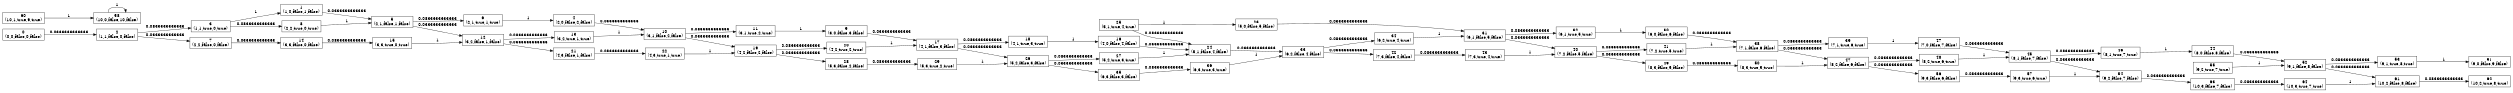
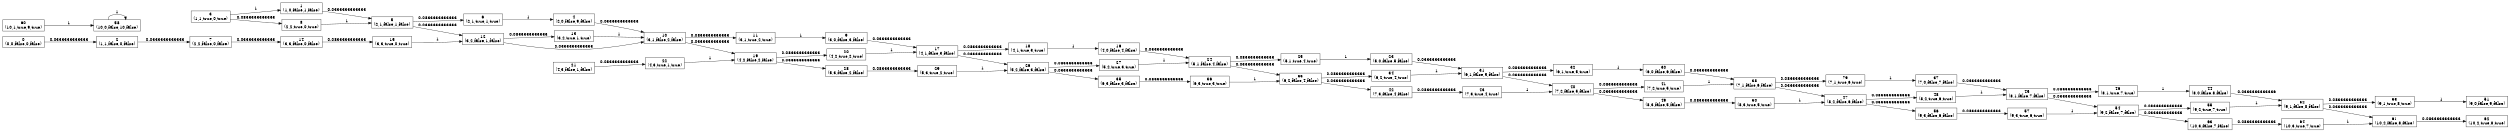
node "4 (2,0,false,2,false)": label "4 (2,0,false,2,false)" -> "4 (2,0,false,9,false)"
edge "2 (1,1,false,0,false)" -> "3 (1,1,true,0,true)": removed, label "0.0833333333333"
edge "25 (5,1,true,4,true)" -> "24 (5,1,false,4,false)": reversed
node "39 (7,1,true,6,true)": label "39 (7,1,true,6,true)" -> "79 (7,1,true,6,true)"
node "47 (7,0,false,7,false)": label "47 (7,0,false,7,false)" -> "37 (7,0,false,7,false)"
edge "12 (3,2,false,1,false)" -> "21 (4,3,false,1,false)": now "12 (3,2,false,1,false)" -> "10 (3,1,false,2,false)"
edge "54 (9,2,false,7,false)" -> "55 (9,2,true,7,true)": added, label "0.0833333333333"
